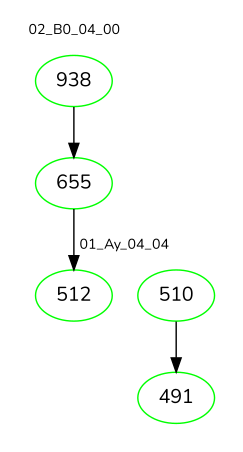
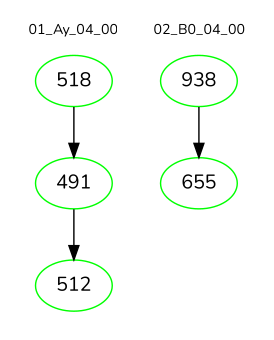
edge "655" -> "512": now "491" -> "512"
cluster "01_Ay_04_04": label "01_Ay_04_04" -> "01_Ay_04_00"
node "510": label "510" -> "518"
